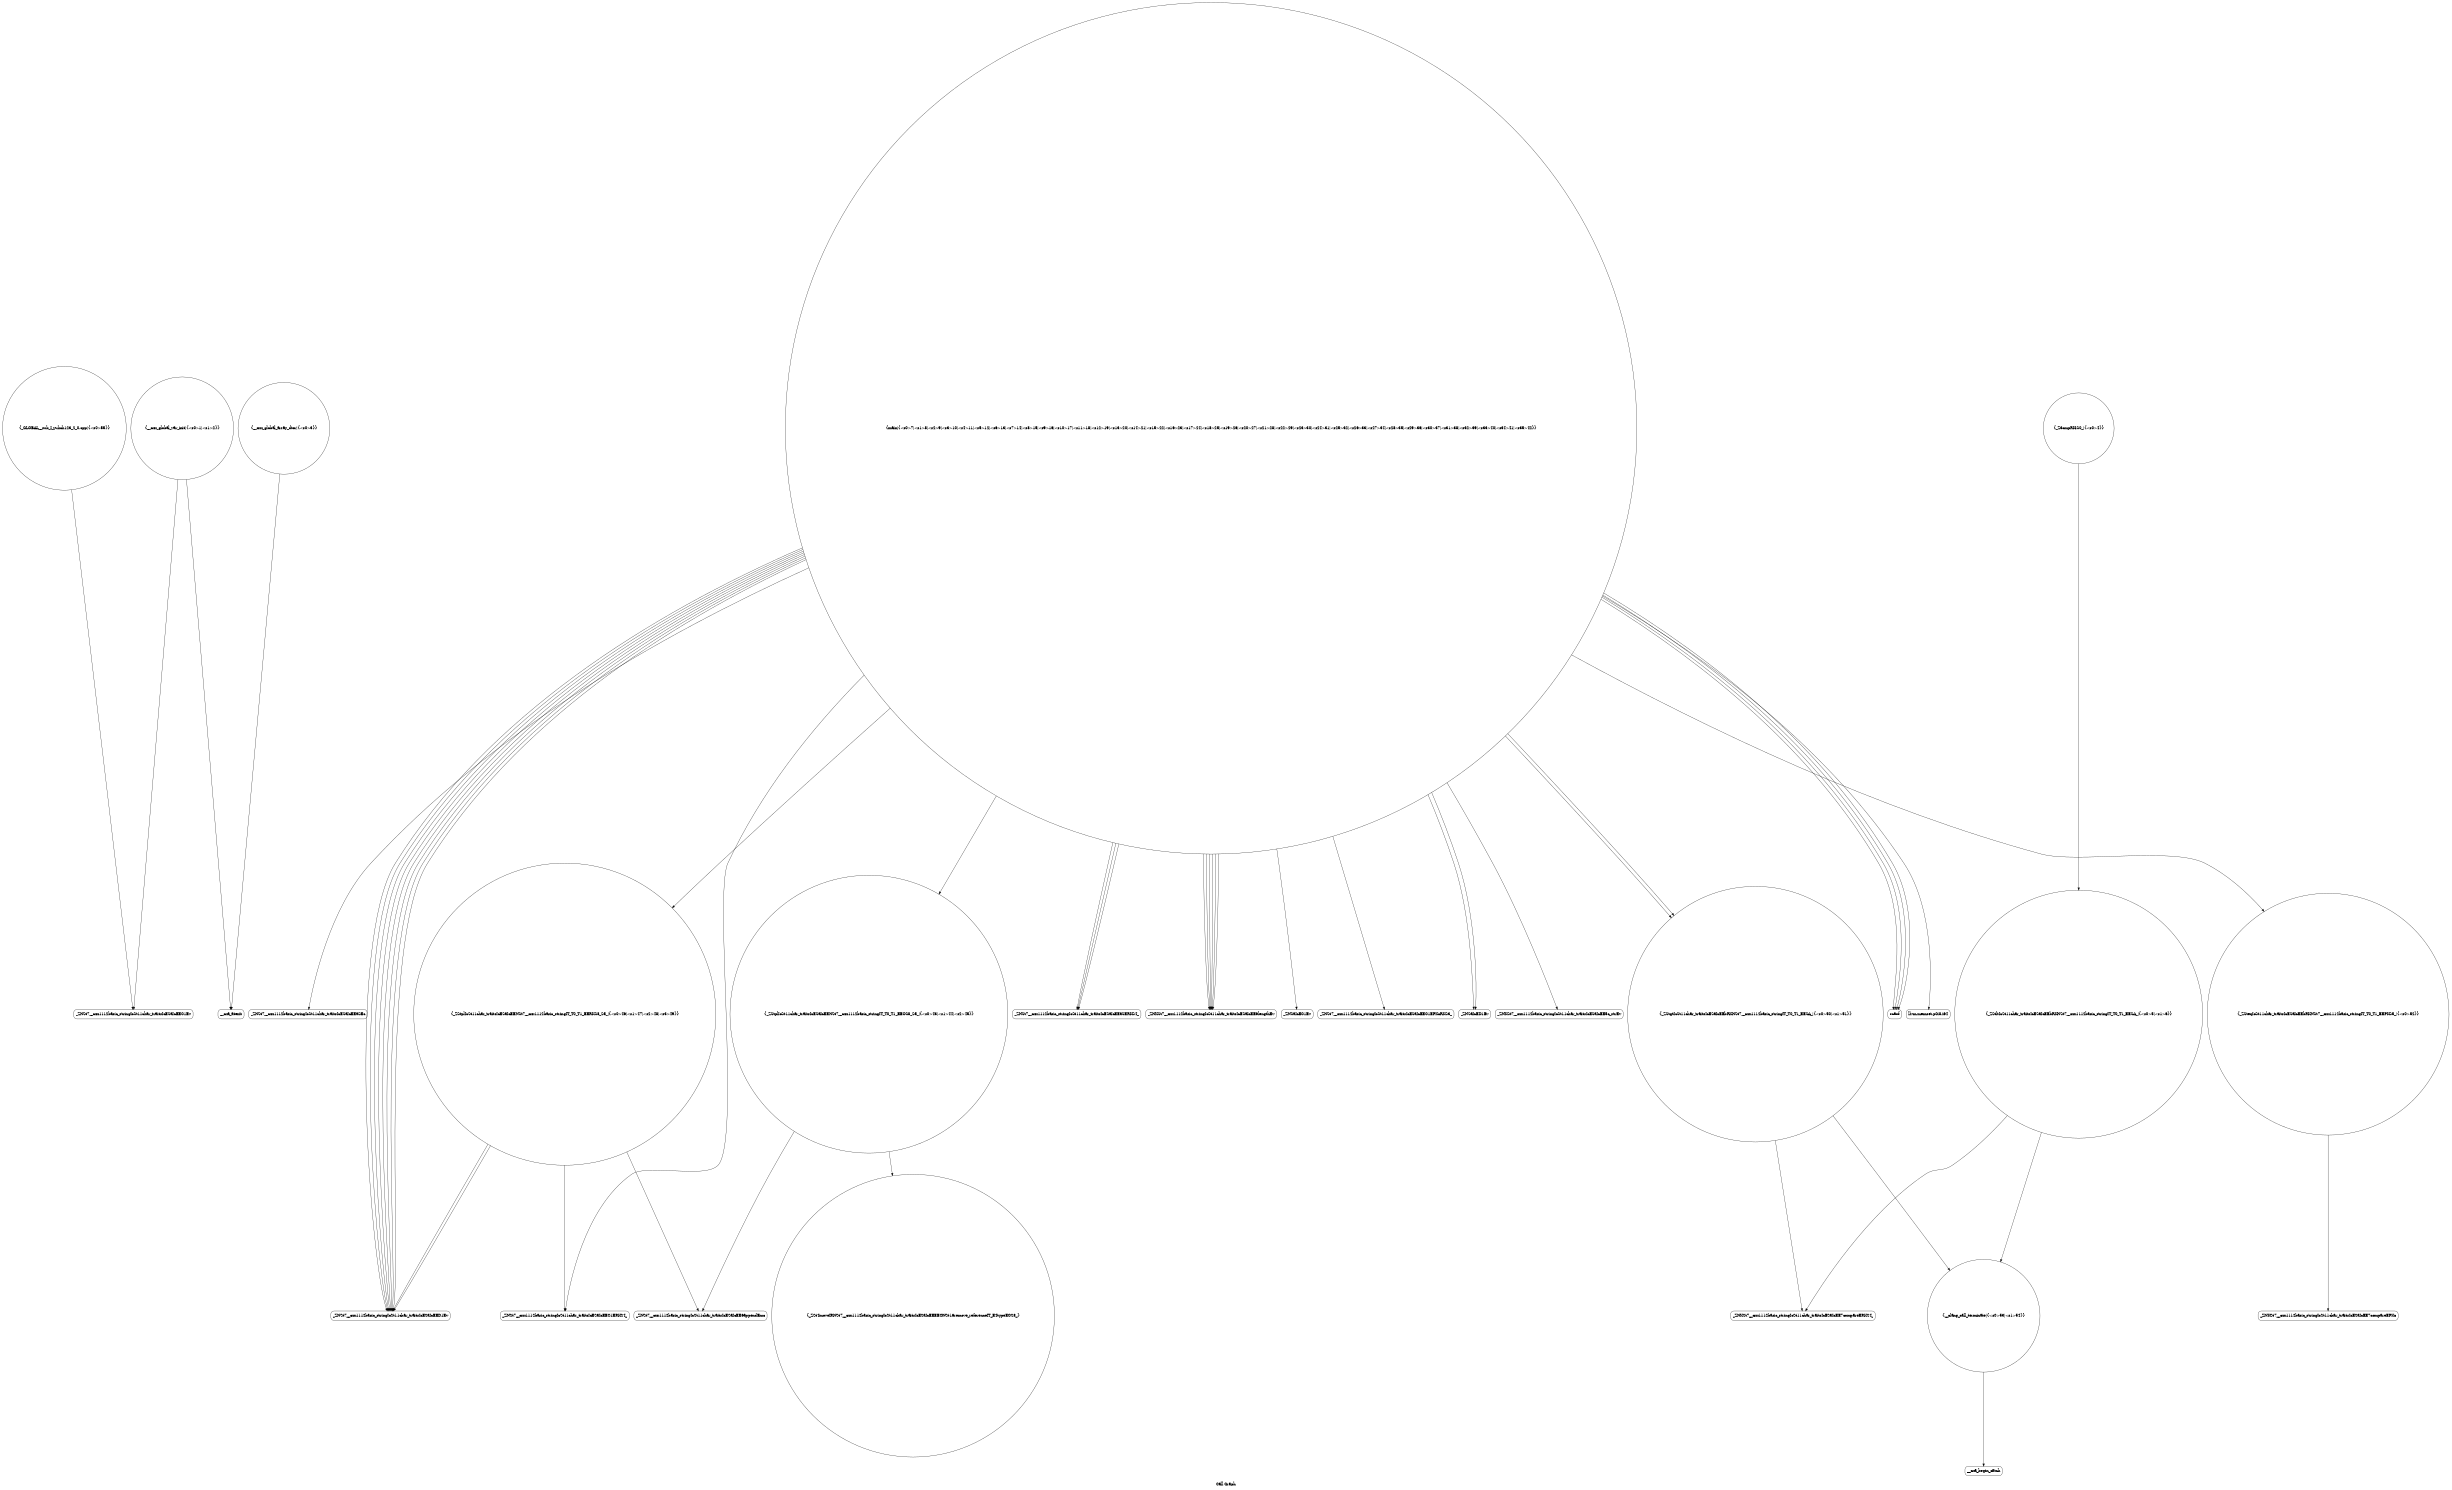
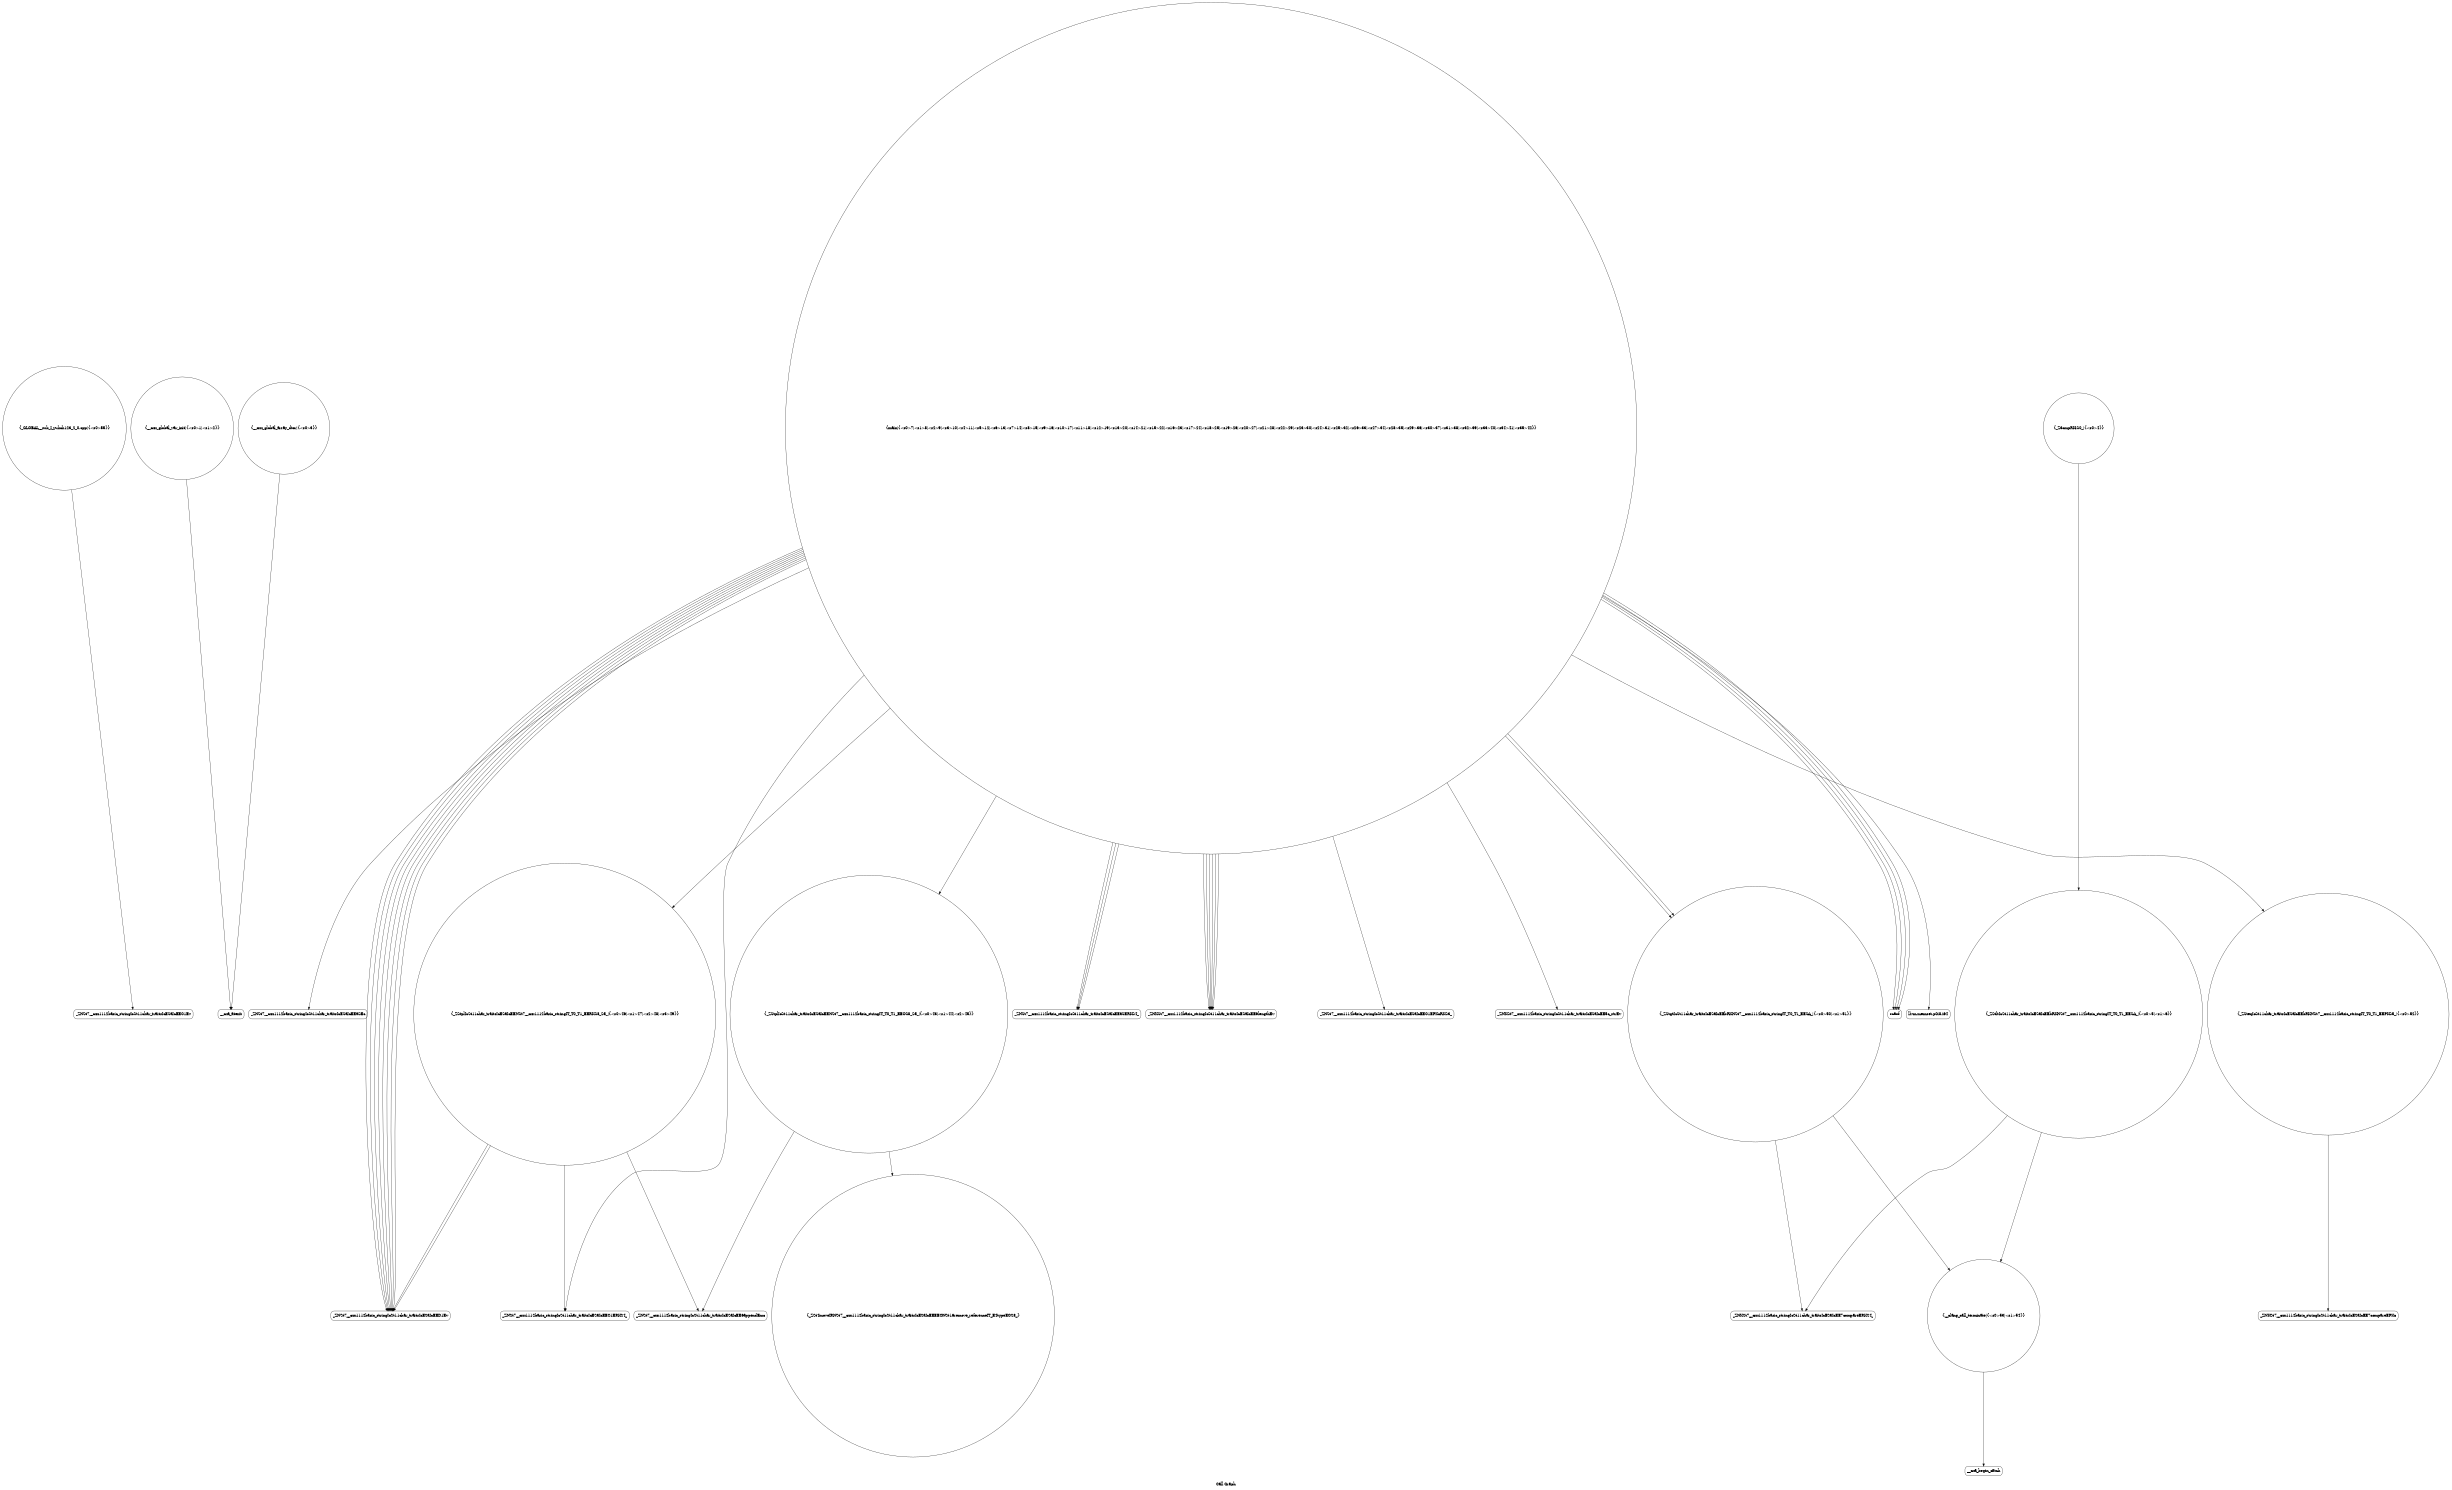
edge "{__cxx_global_var_init|{<s0>1|<s1>2}}" -> "_ZNSt7__cxx1112basic_stringIcSt11char_traitsIcESaIcEEC1Ev": removed
node "_ZNSaIcEC1Ev": removed
node "_ZNSaIcED1Ev": removed
